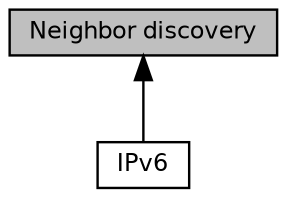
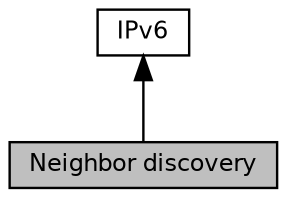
edge "IPv6" -> "Neighbor discovery": reversed
